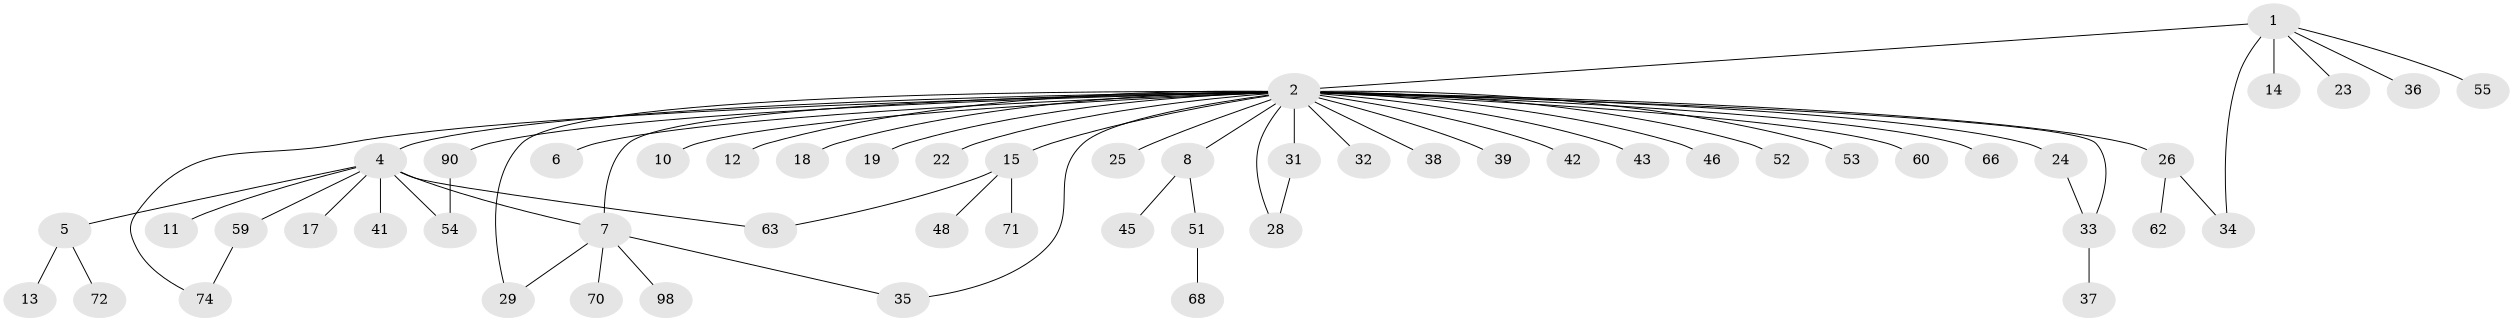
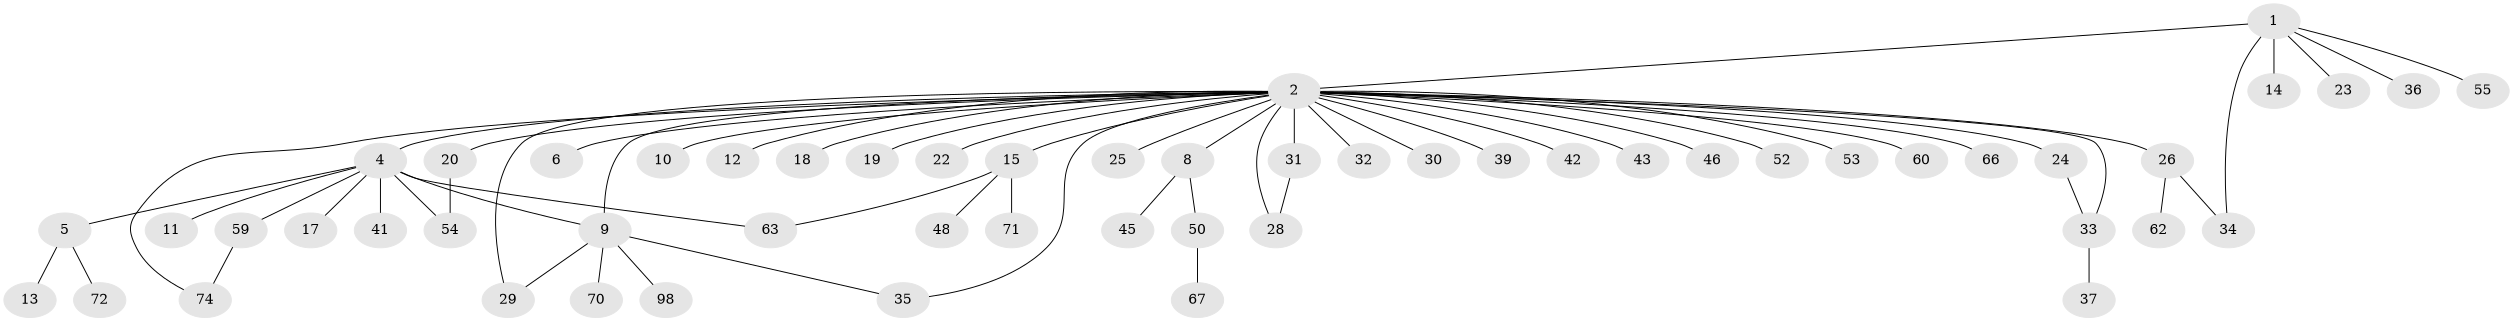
node "90": label "90" -> "20"
node "38": label "38" -> "30"
node "7": label "7" -> "9"
node "51": label "51" -> "50"
node "68": label "68" -> "67"
